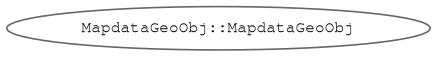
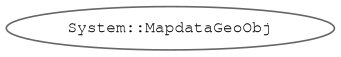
node "MapdataGeoObj::MapdataGeoObj": label "MapdataGeoObj::MapdataGeoObj" -> "System::MapdataGeoObj"
